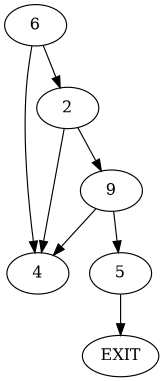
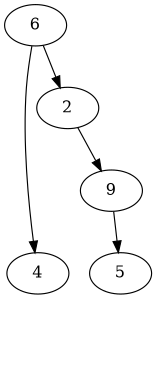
edge "2" -> "4": removed
edge "9" -> "4": removed
node "EXIT": removed
